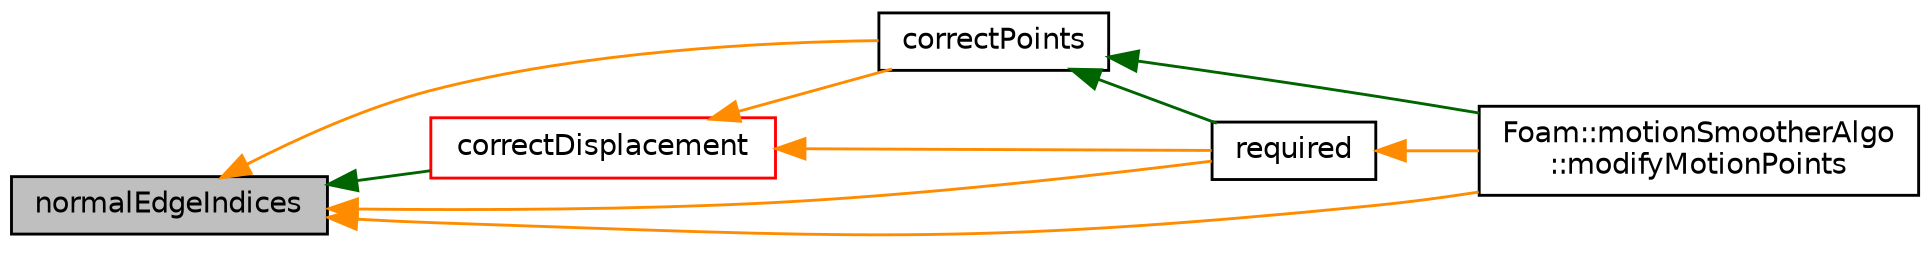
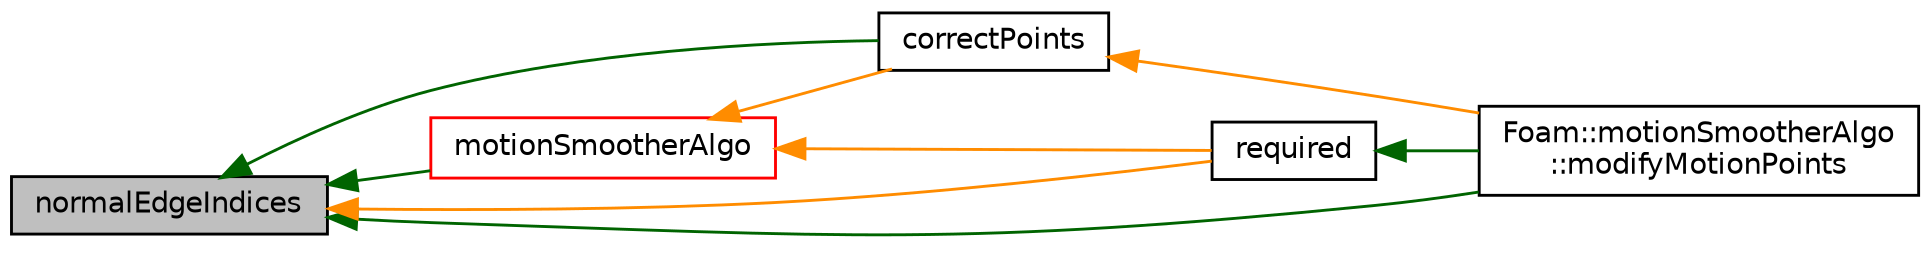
edge "correctPoints" -> "normalEdgeIndices": color darkorange -> darkgreen
edge "Foam::motionSmootherAlgo ::modifyMotionPoints" -> "correctPoints": color darkgreen -> darkorange
edge "required" -> "correctPoints": removed
node "correctDisplacement": label "correctDisplacement" -> "motionSmootherAlgo"
edge "Foam::motionSmootherAlgo ::modifyMotionPoints" -> "required": color darkorange -> darkgreen
edge "Foam::motionSmootherAlgo ::modifyMotionPoints" -> "normalEdgeIndices": color darkorange -> darkgreen
